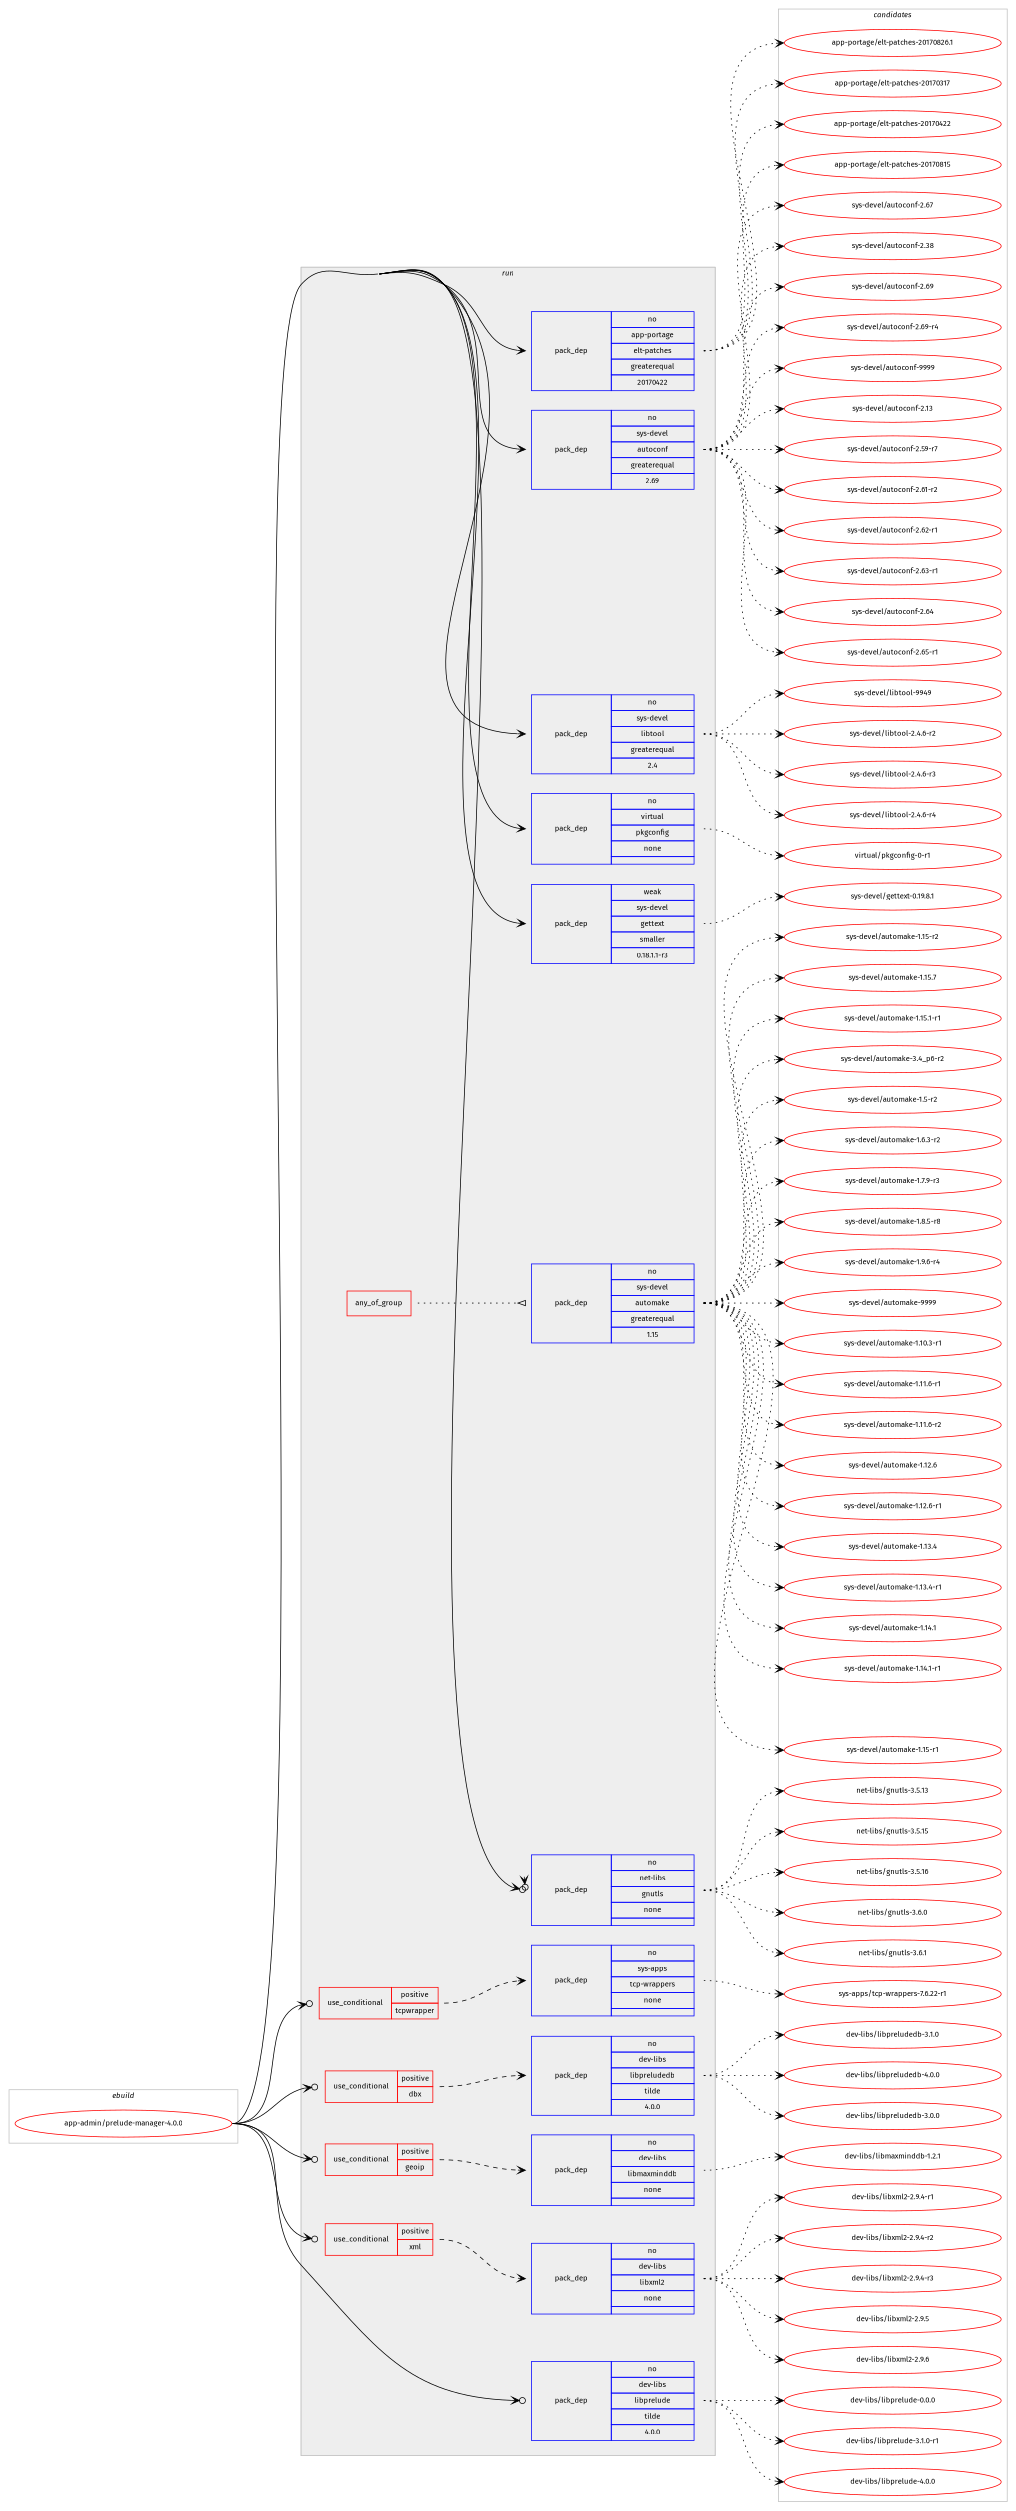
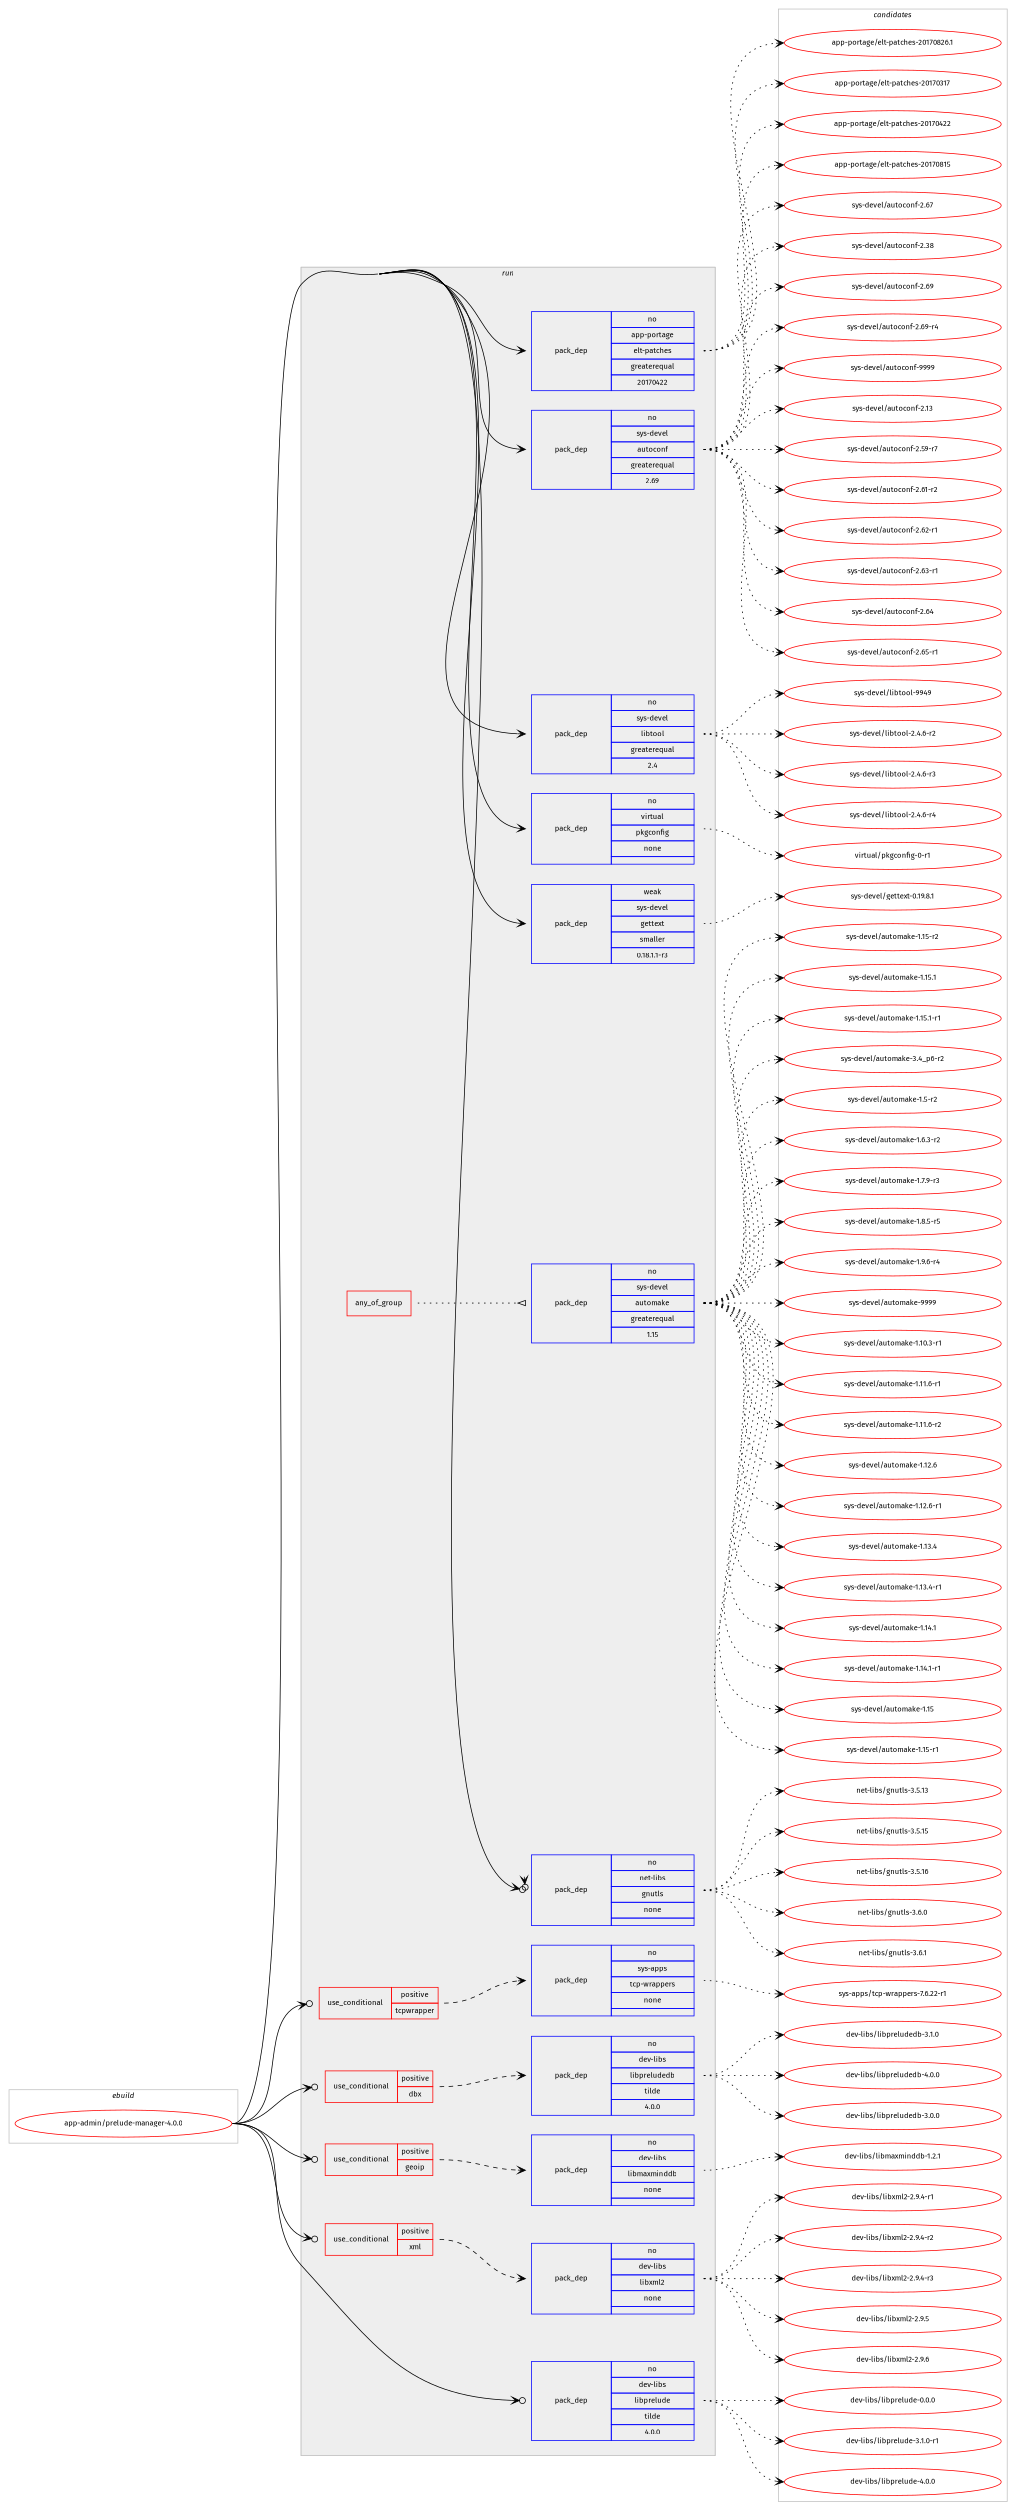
node "sys-devel/automake-1.15.7": label "sys-devel/automake-1.15.7" -> "sys-devel/automake-1.15.1"
node "sys-devel/automake-1.8.5-r8": label "sys-devel/automake-1.8.5-r8" -> "sys-devel/automake-1.8.5-r5"
node "sys-devel/automake-1.15": added
